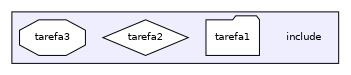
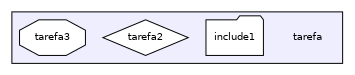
node "tarefa1": label "tarefa1" -> "include1"
node "include": label "include" -> "tarefa"
